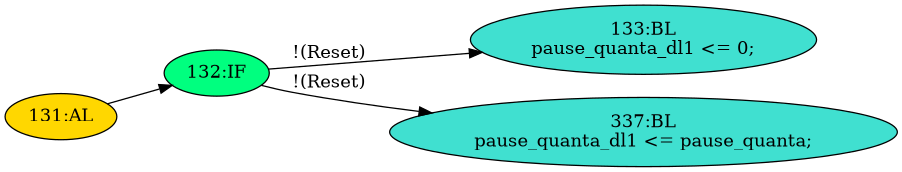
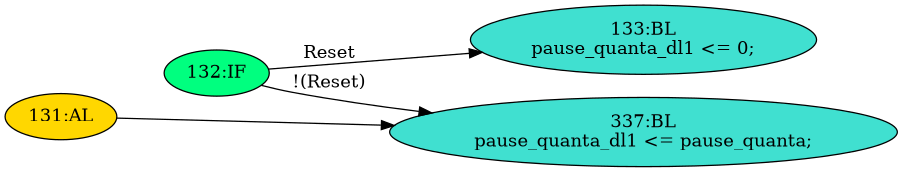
edge "132:IF" -> "133:BL pause_quanta_dl1 <= 0;": label "!(Reset)" -> "Reset"
edge "131:AL" -> "132:IF": now "131:AL" -> "337:BL pause_quanta_dl1 <= pause_quanta;"
